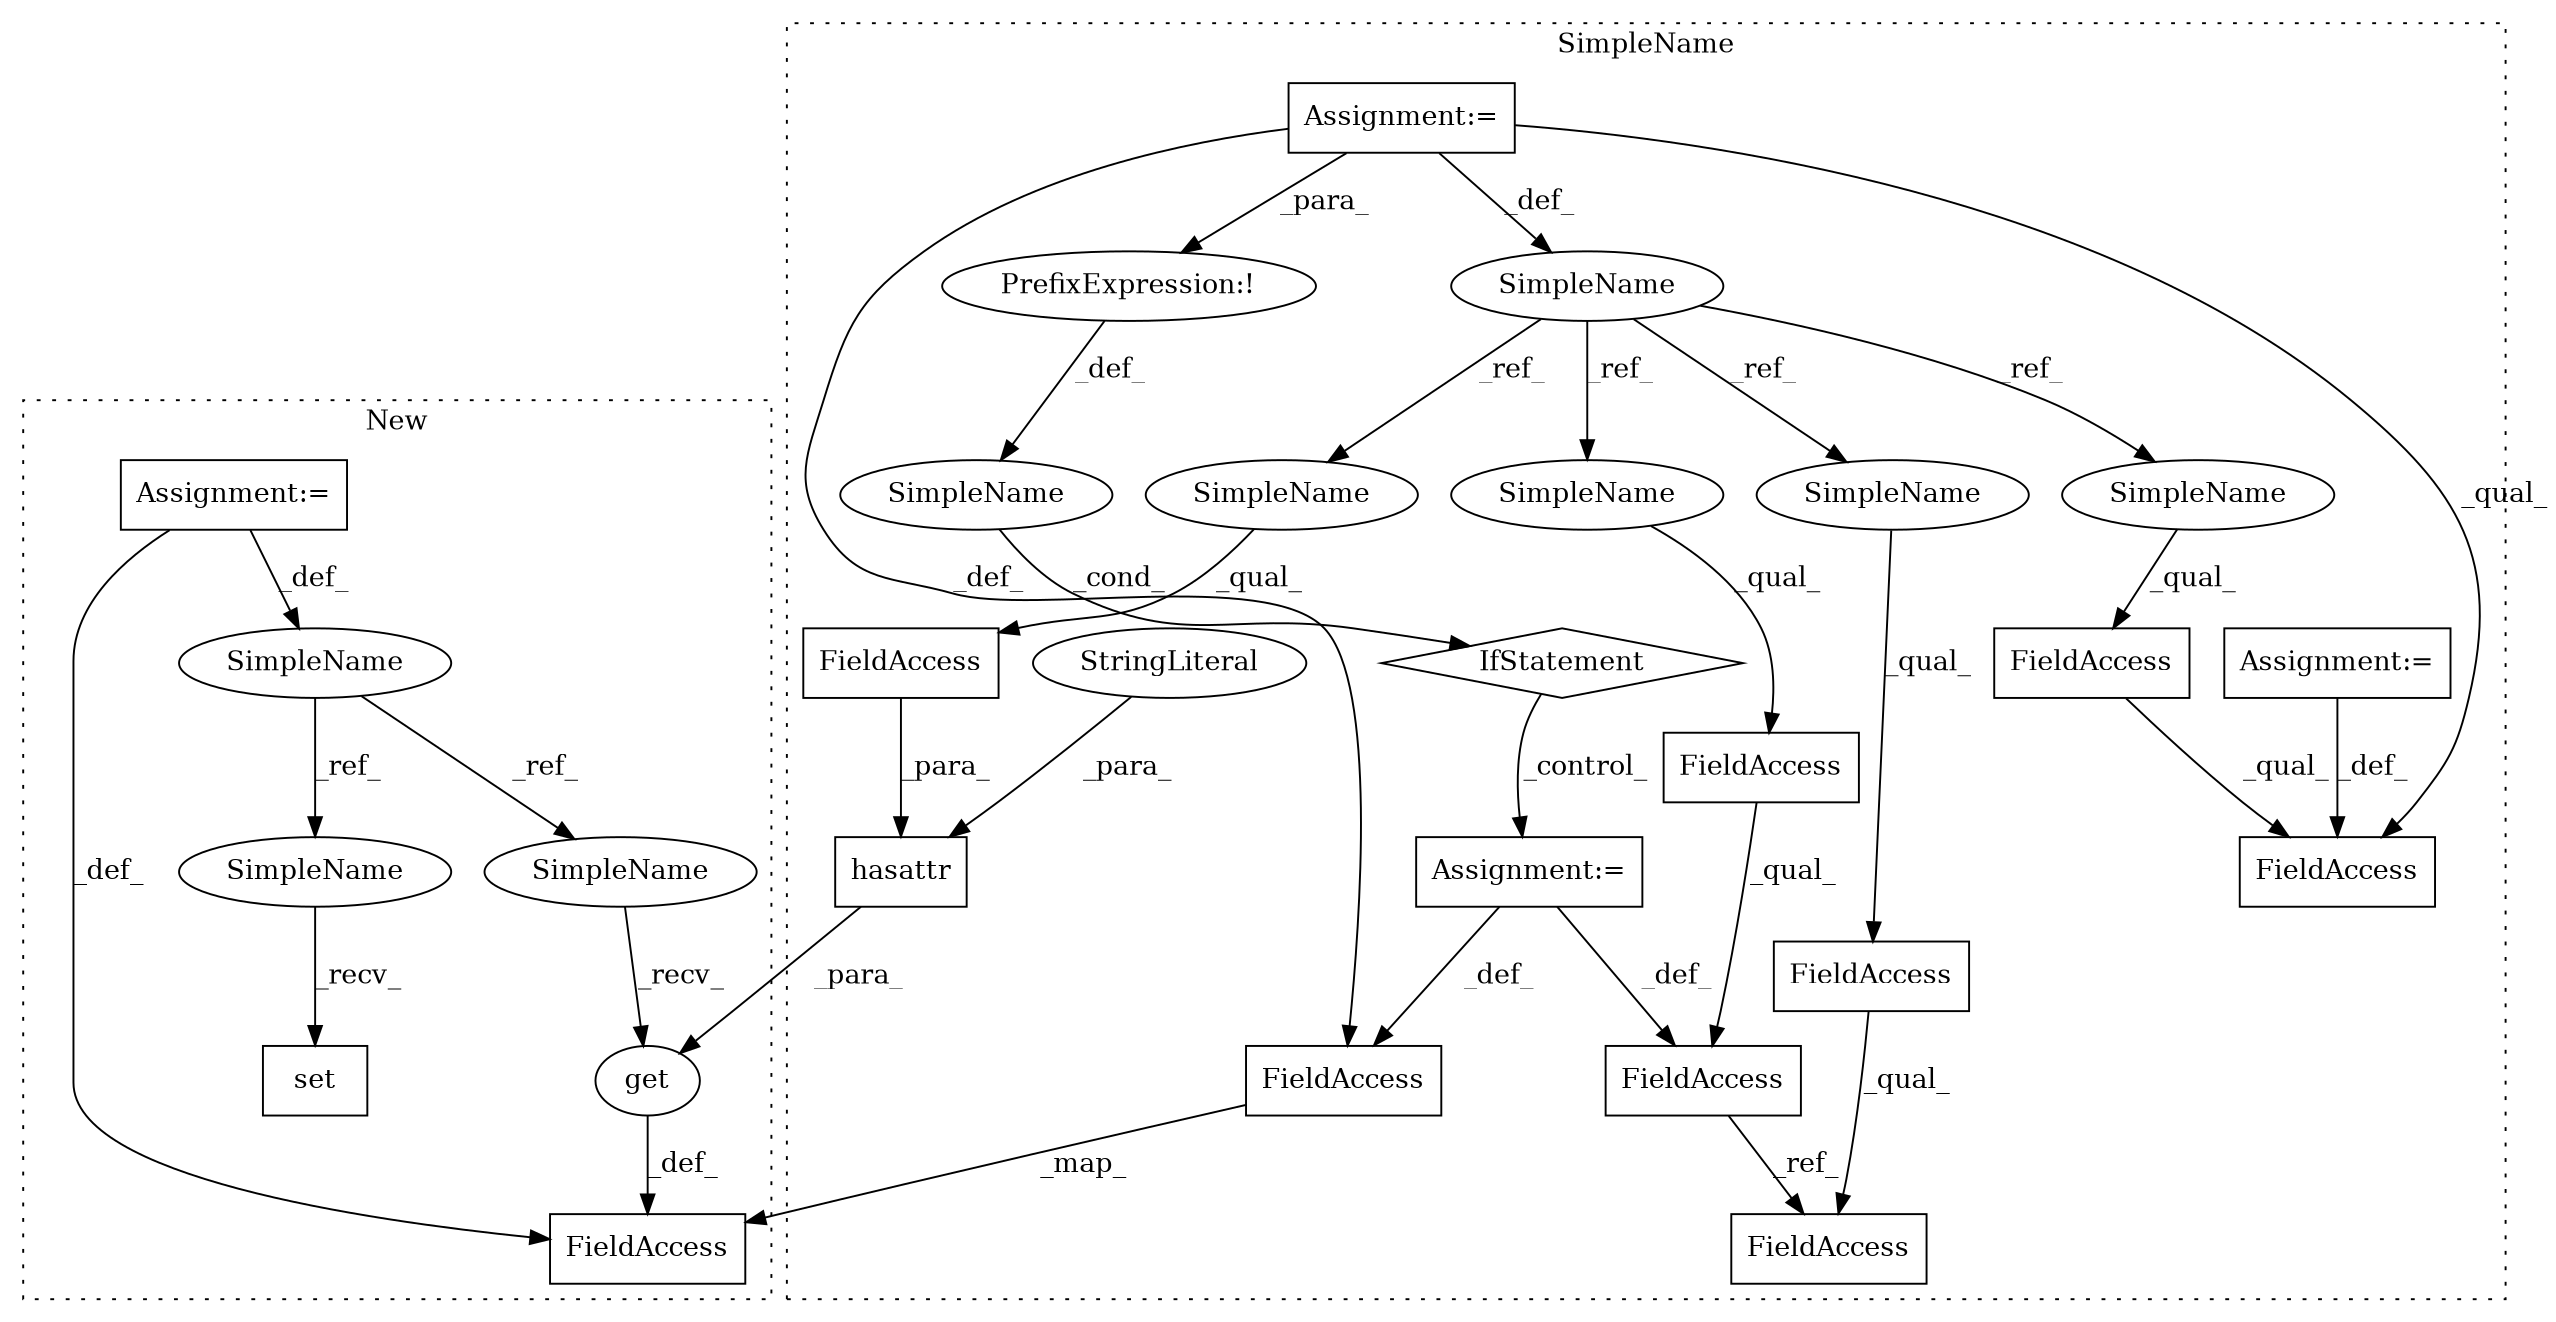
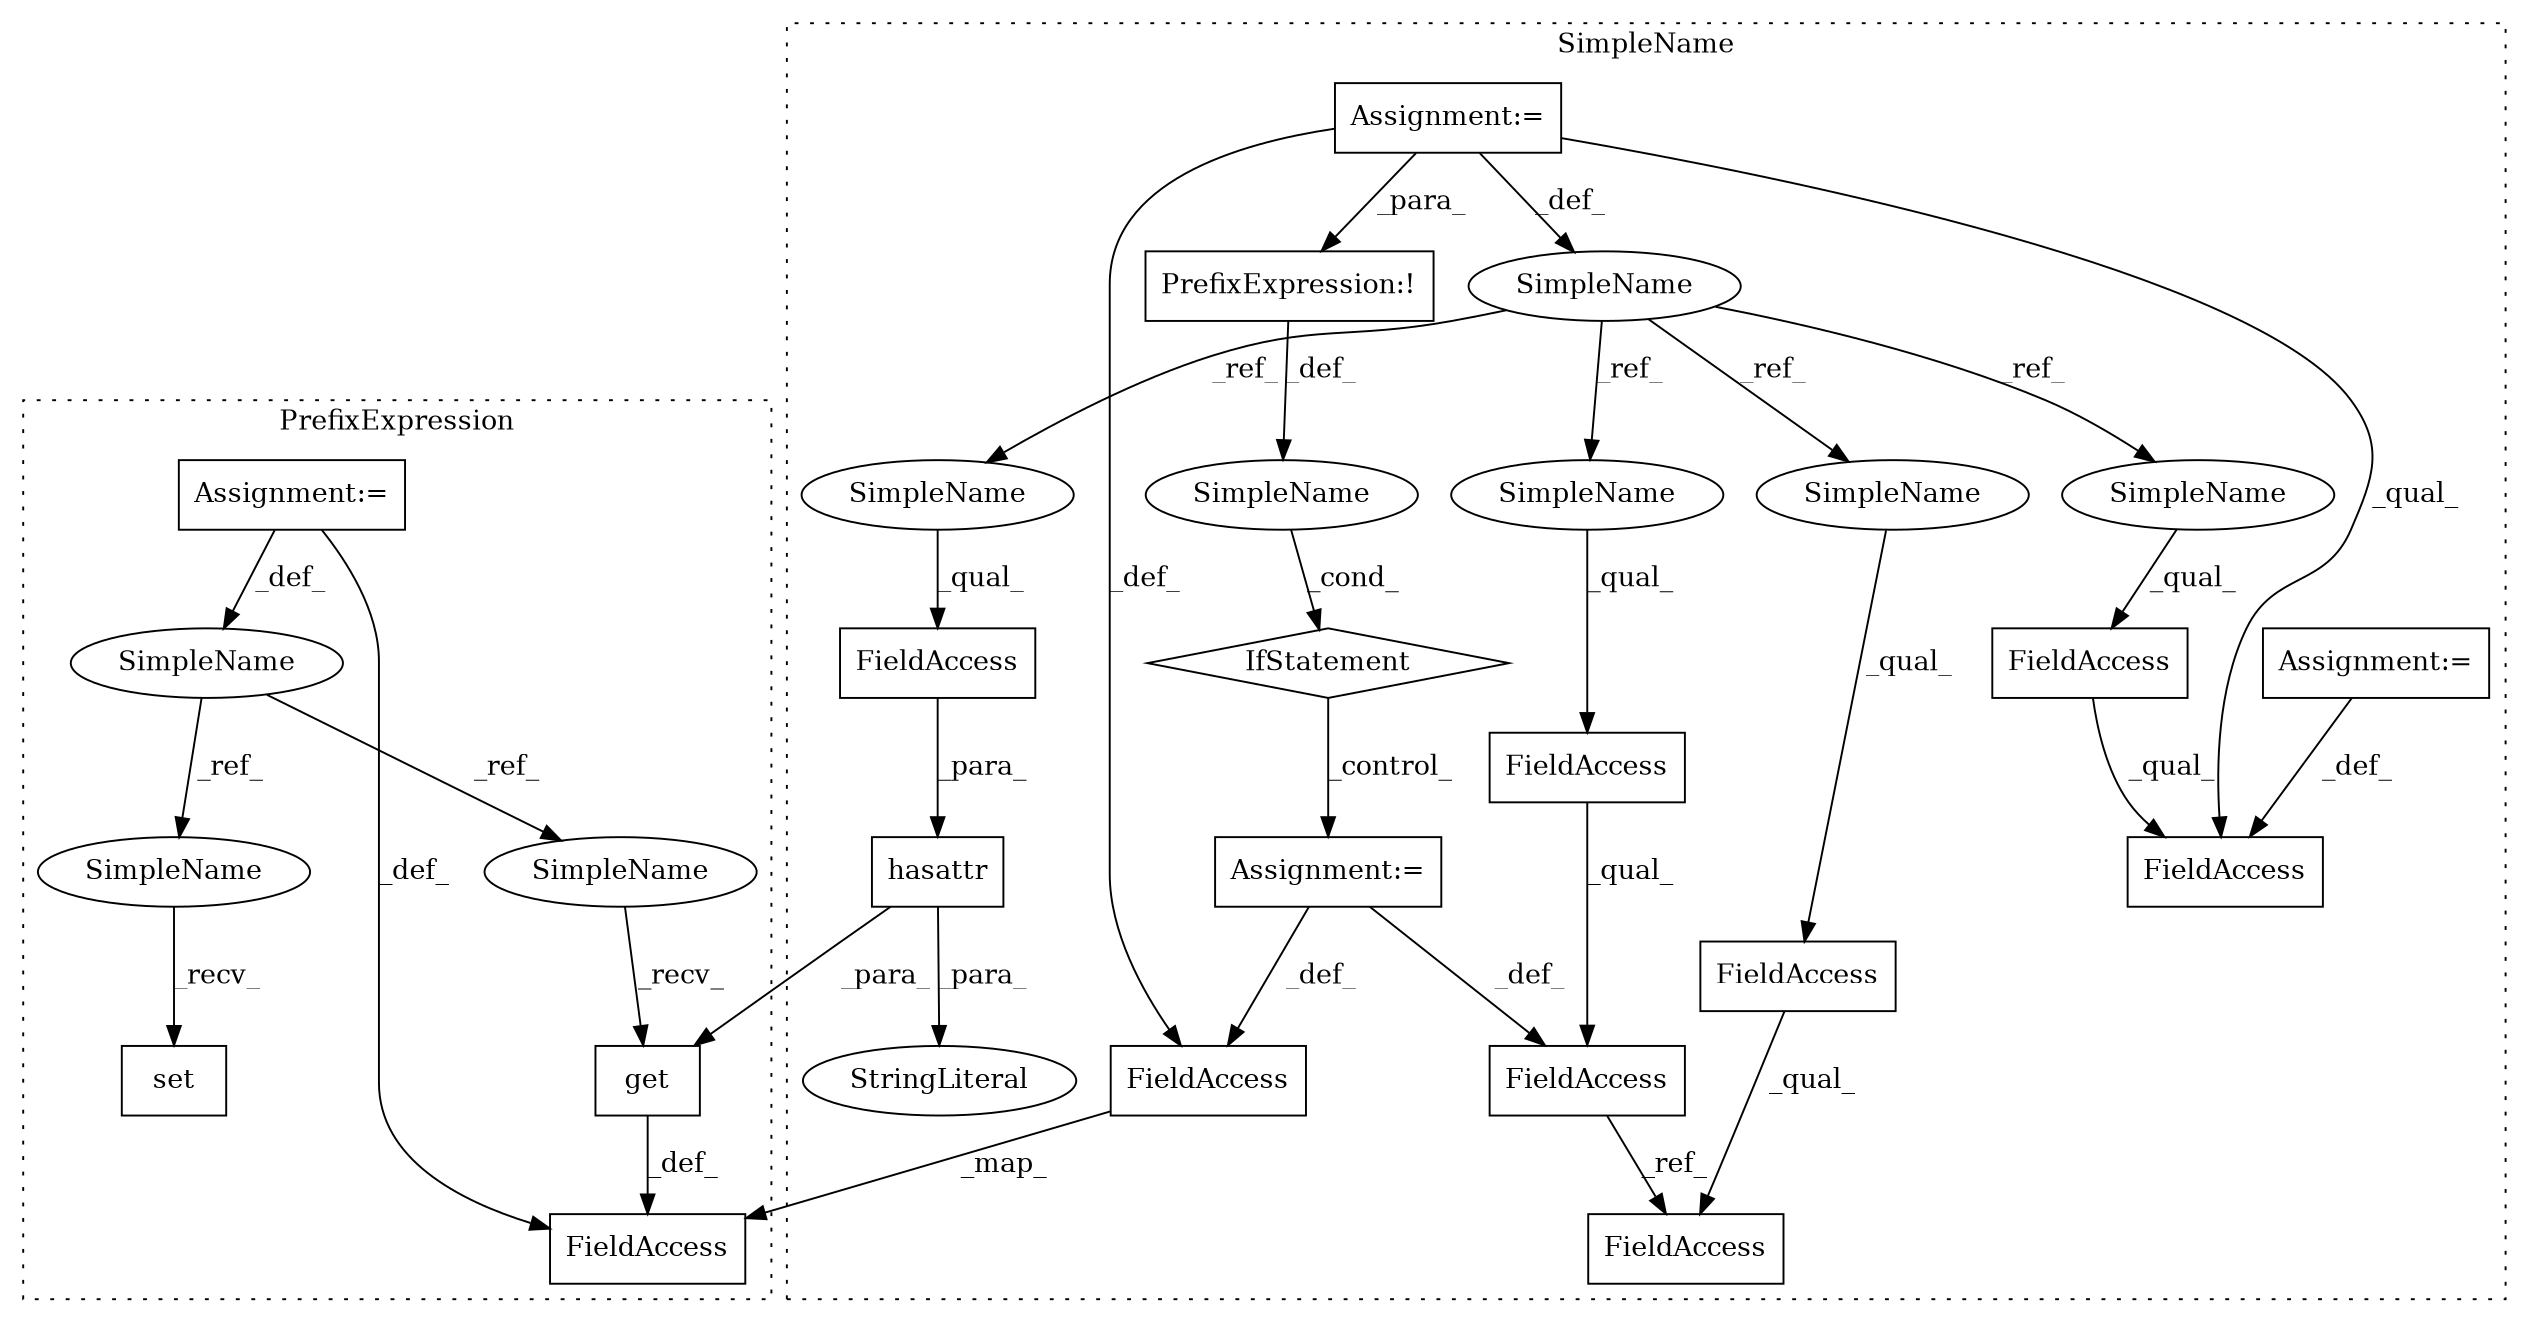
node "PrefixExpression:!": shape ellipse -> box
cluster "New": label "New" -> "PrefixExpression"
edge "StringLiteral" -> "hasattr": reversed
node "get": shape ellipse -> box
